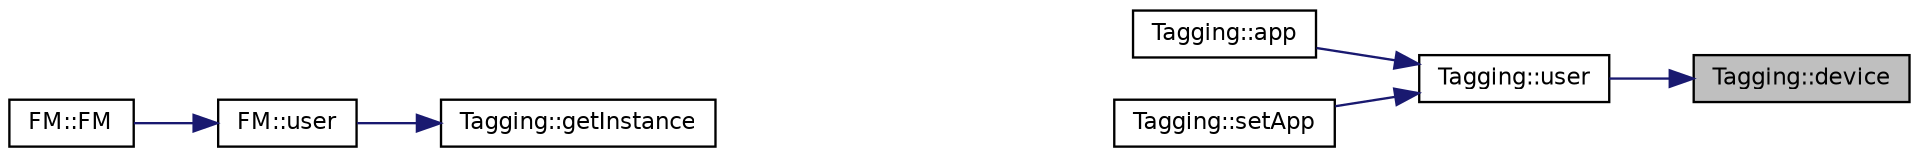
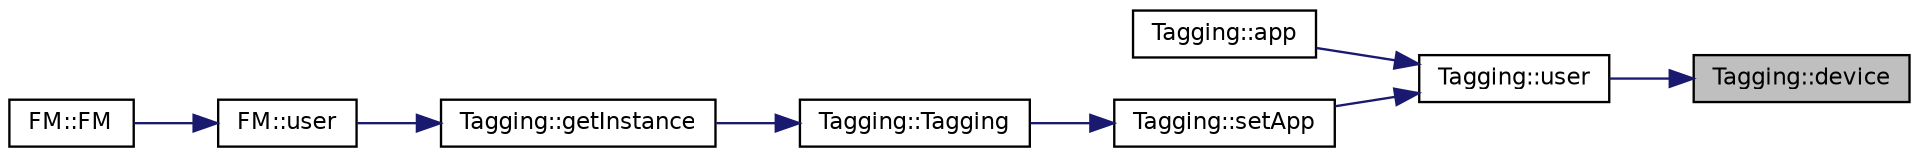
node "Tagging::Tagging": added
